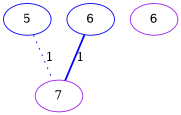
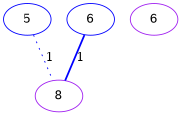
node "7": label "7" -> "8"
